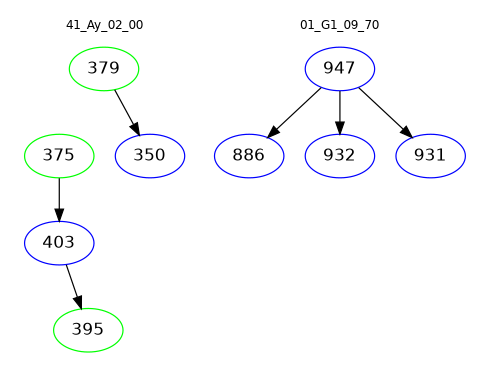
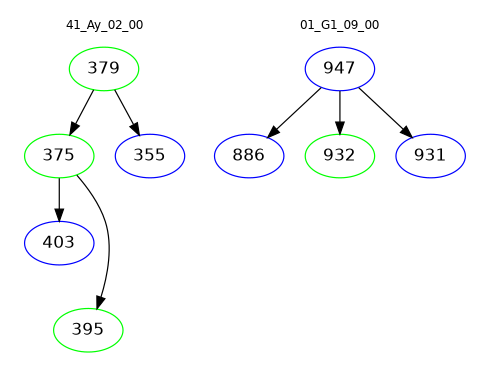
cluster "01_G1_09_70": label "01_G1_09_70" -> "01_G1_09_00"
edge "379" -> "375": added
node "350": label "350" -> "355"
node "932": color blue -> green
edge "403" -> "395": now "375" -> "395"
